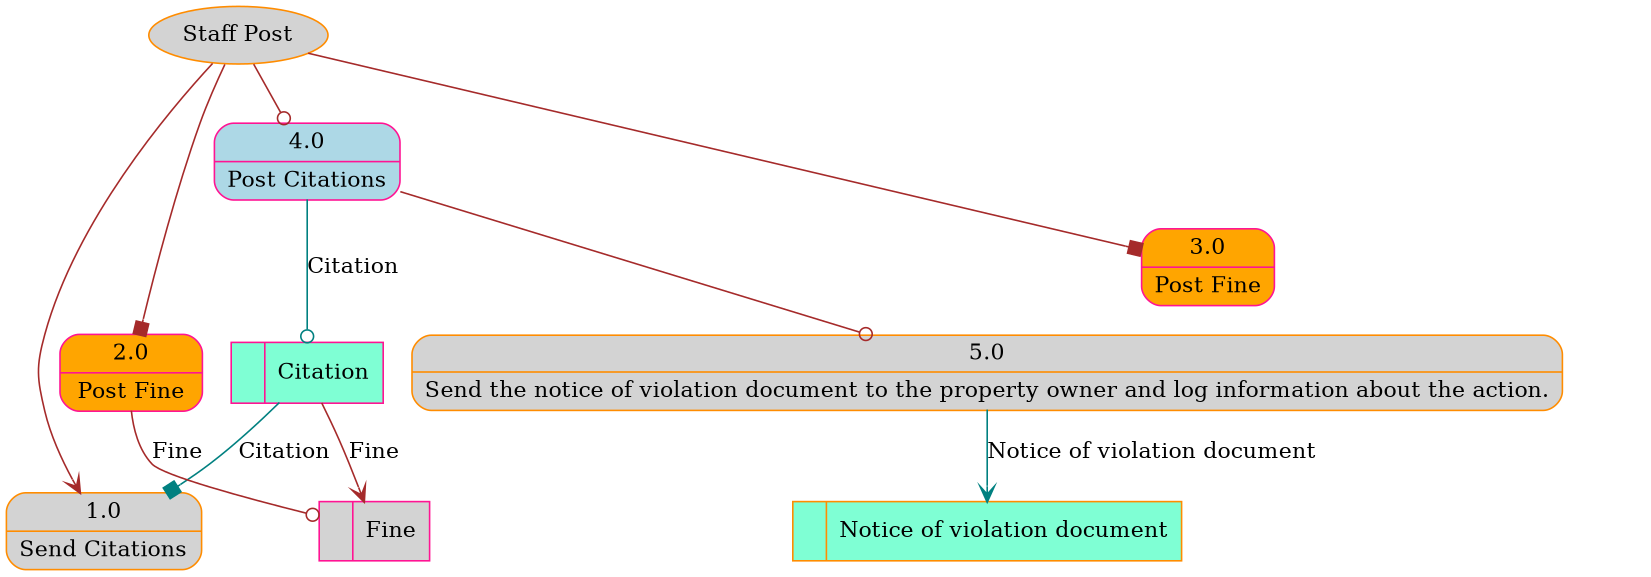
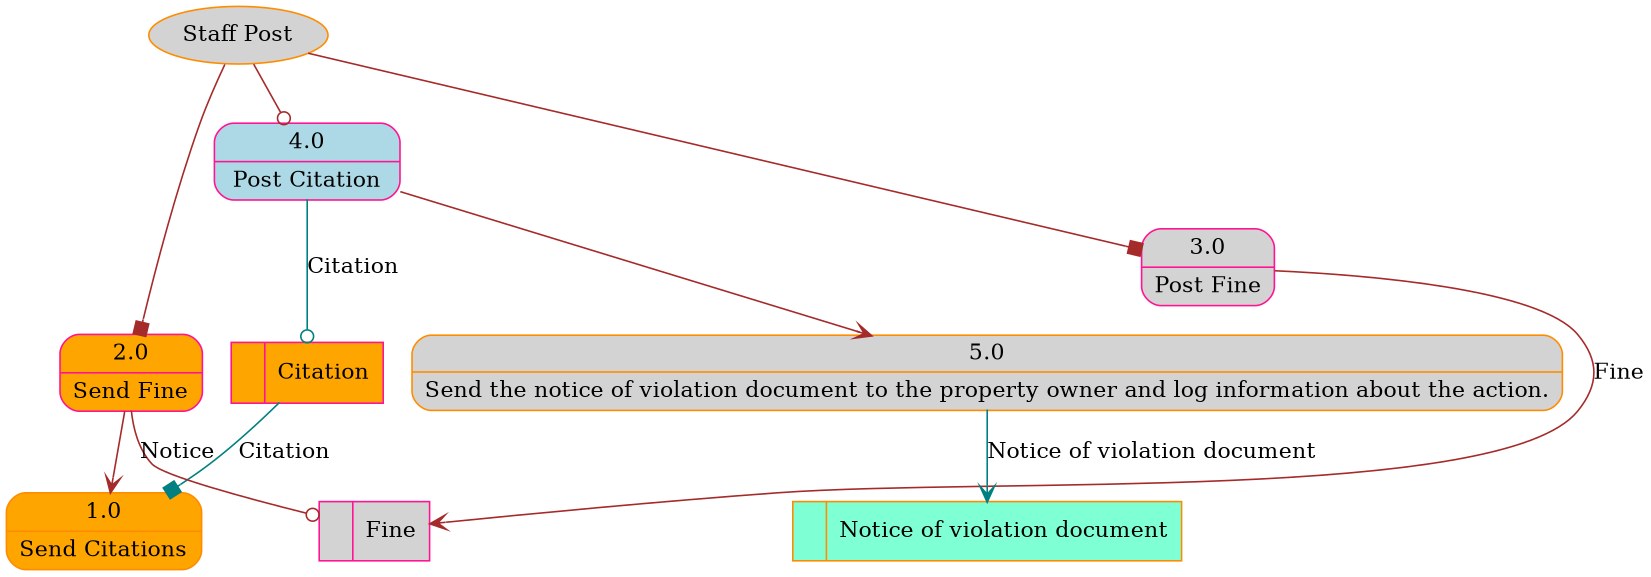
node "4.0": text "Post Citations" -> "Post Citation"
edge "Staff Post" -> "1.0": now "2.0" -> "1.0"
edge "4.0" -> "5.0": arrowhead odot -> vee
node "3.0": fillcolor orange -> lightgrey
node "Citation": fillcolor aquamarine -> orange
node "2.0": text "Post Fine" -> "Send Fine"
edge "Citation" -> "Fine": now "3.0" -> "Fine"
edge "2.0" -> "Fine": label "Fine" -> "Notice"
node "1.0": fillcolor lightgrey -> orange
